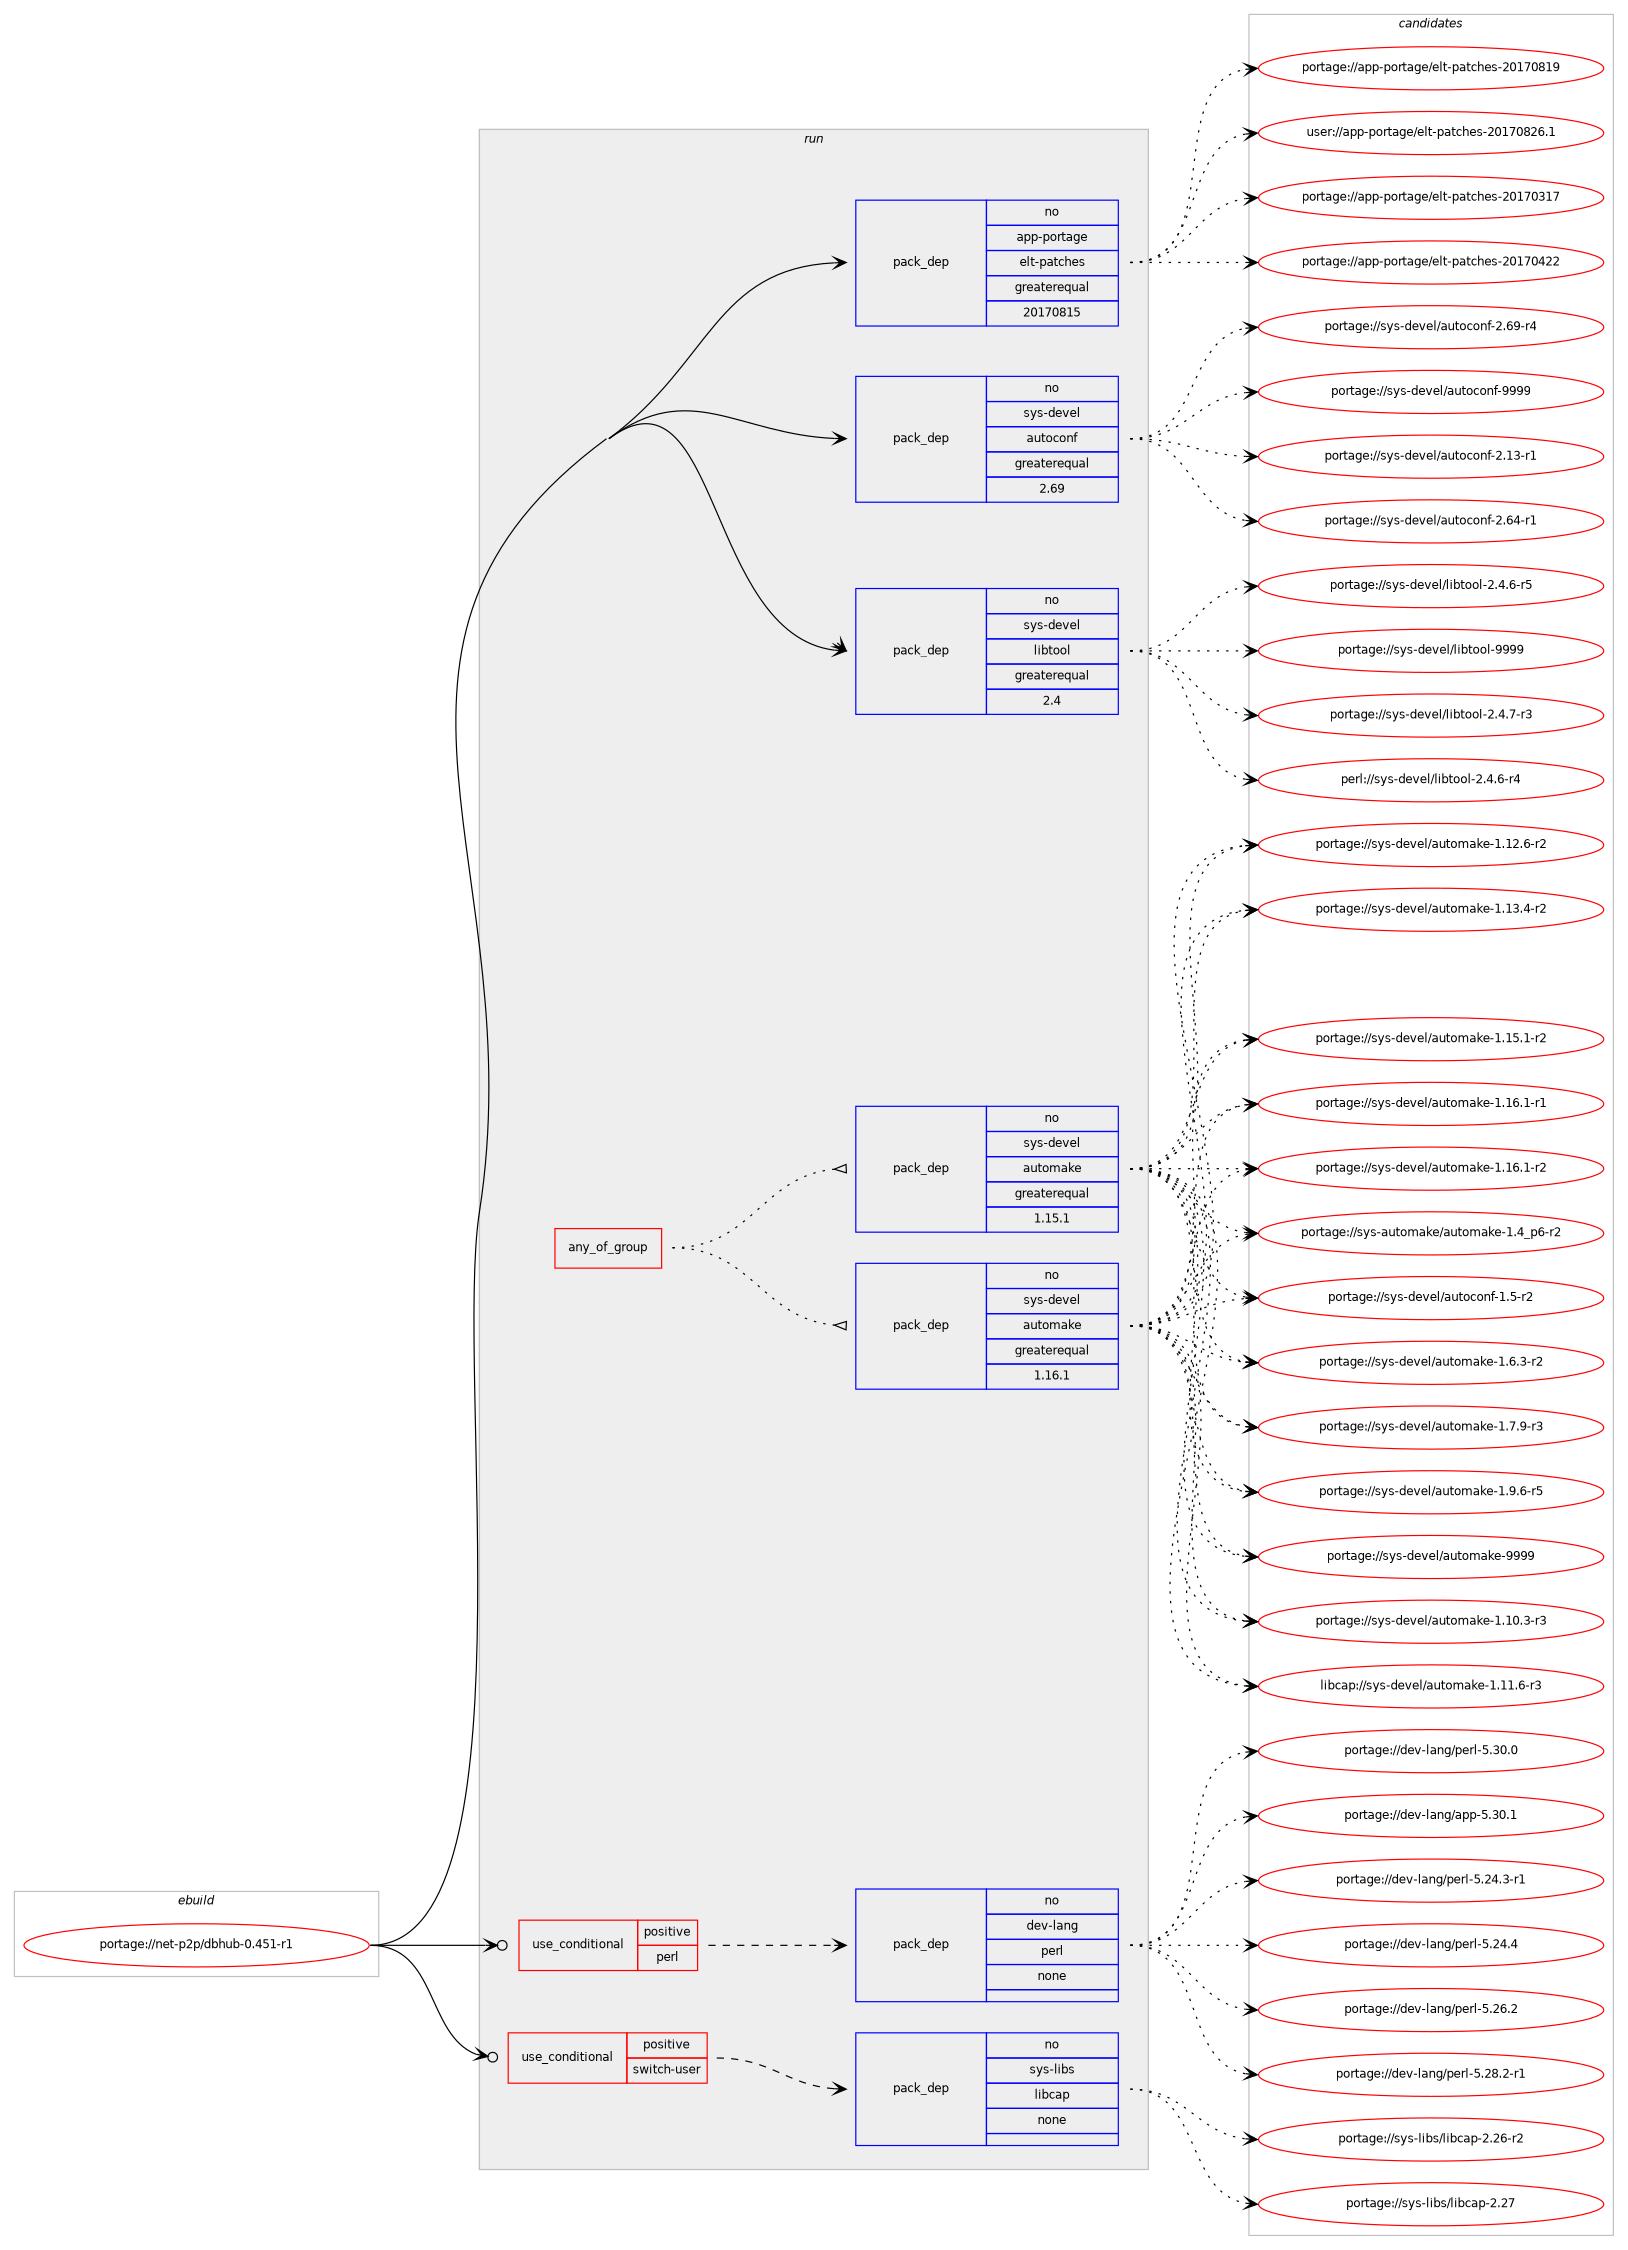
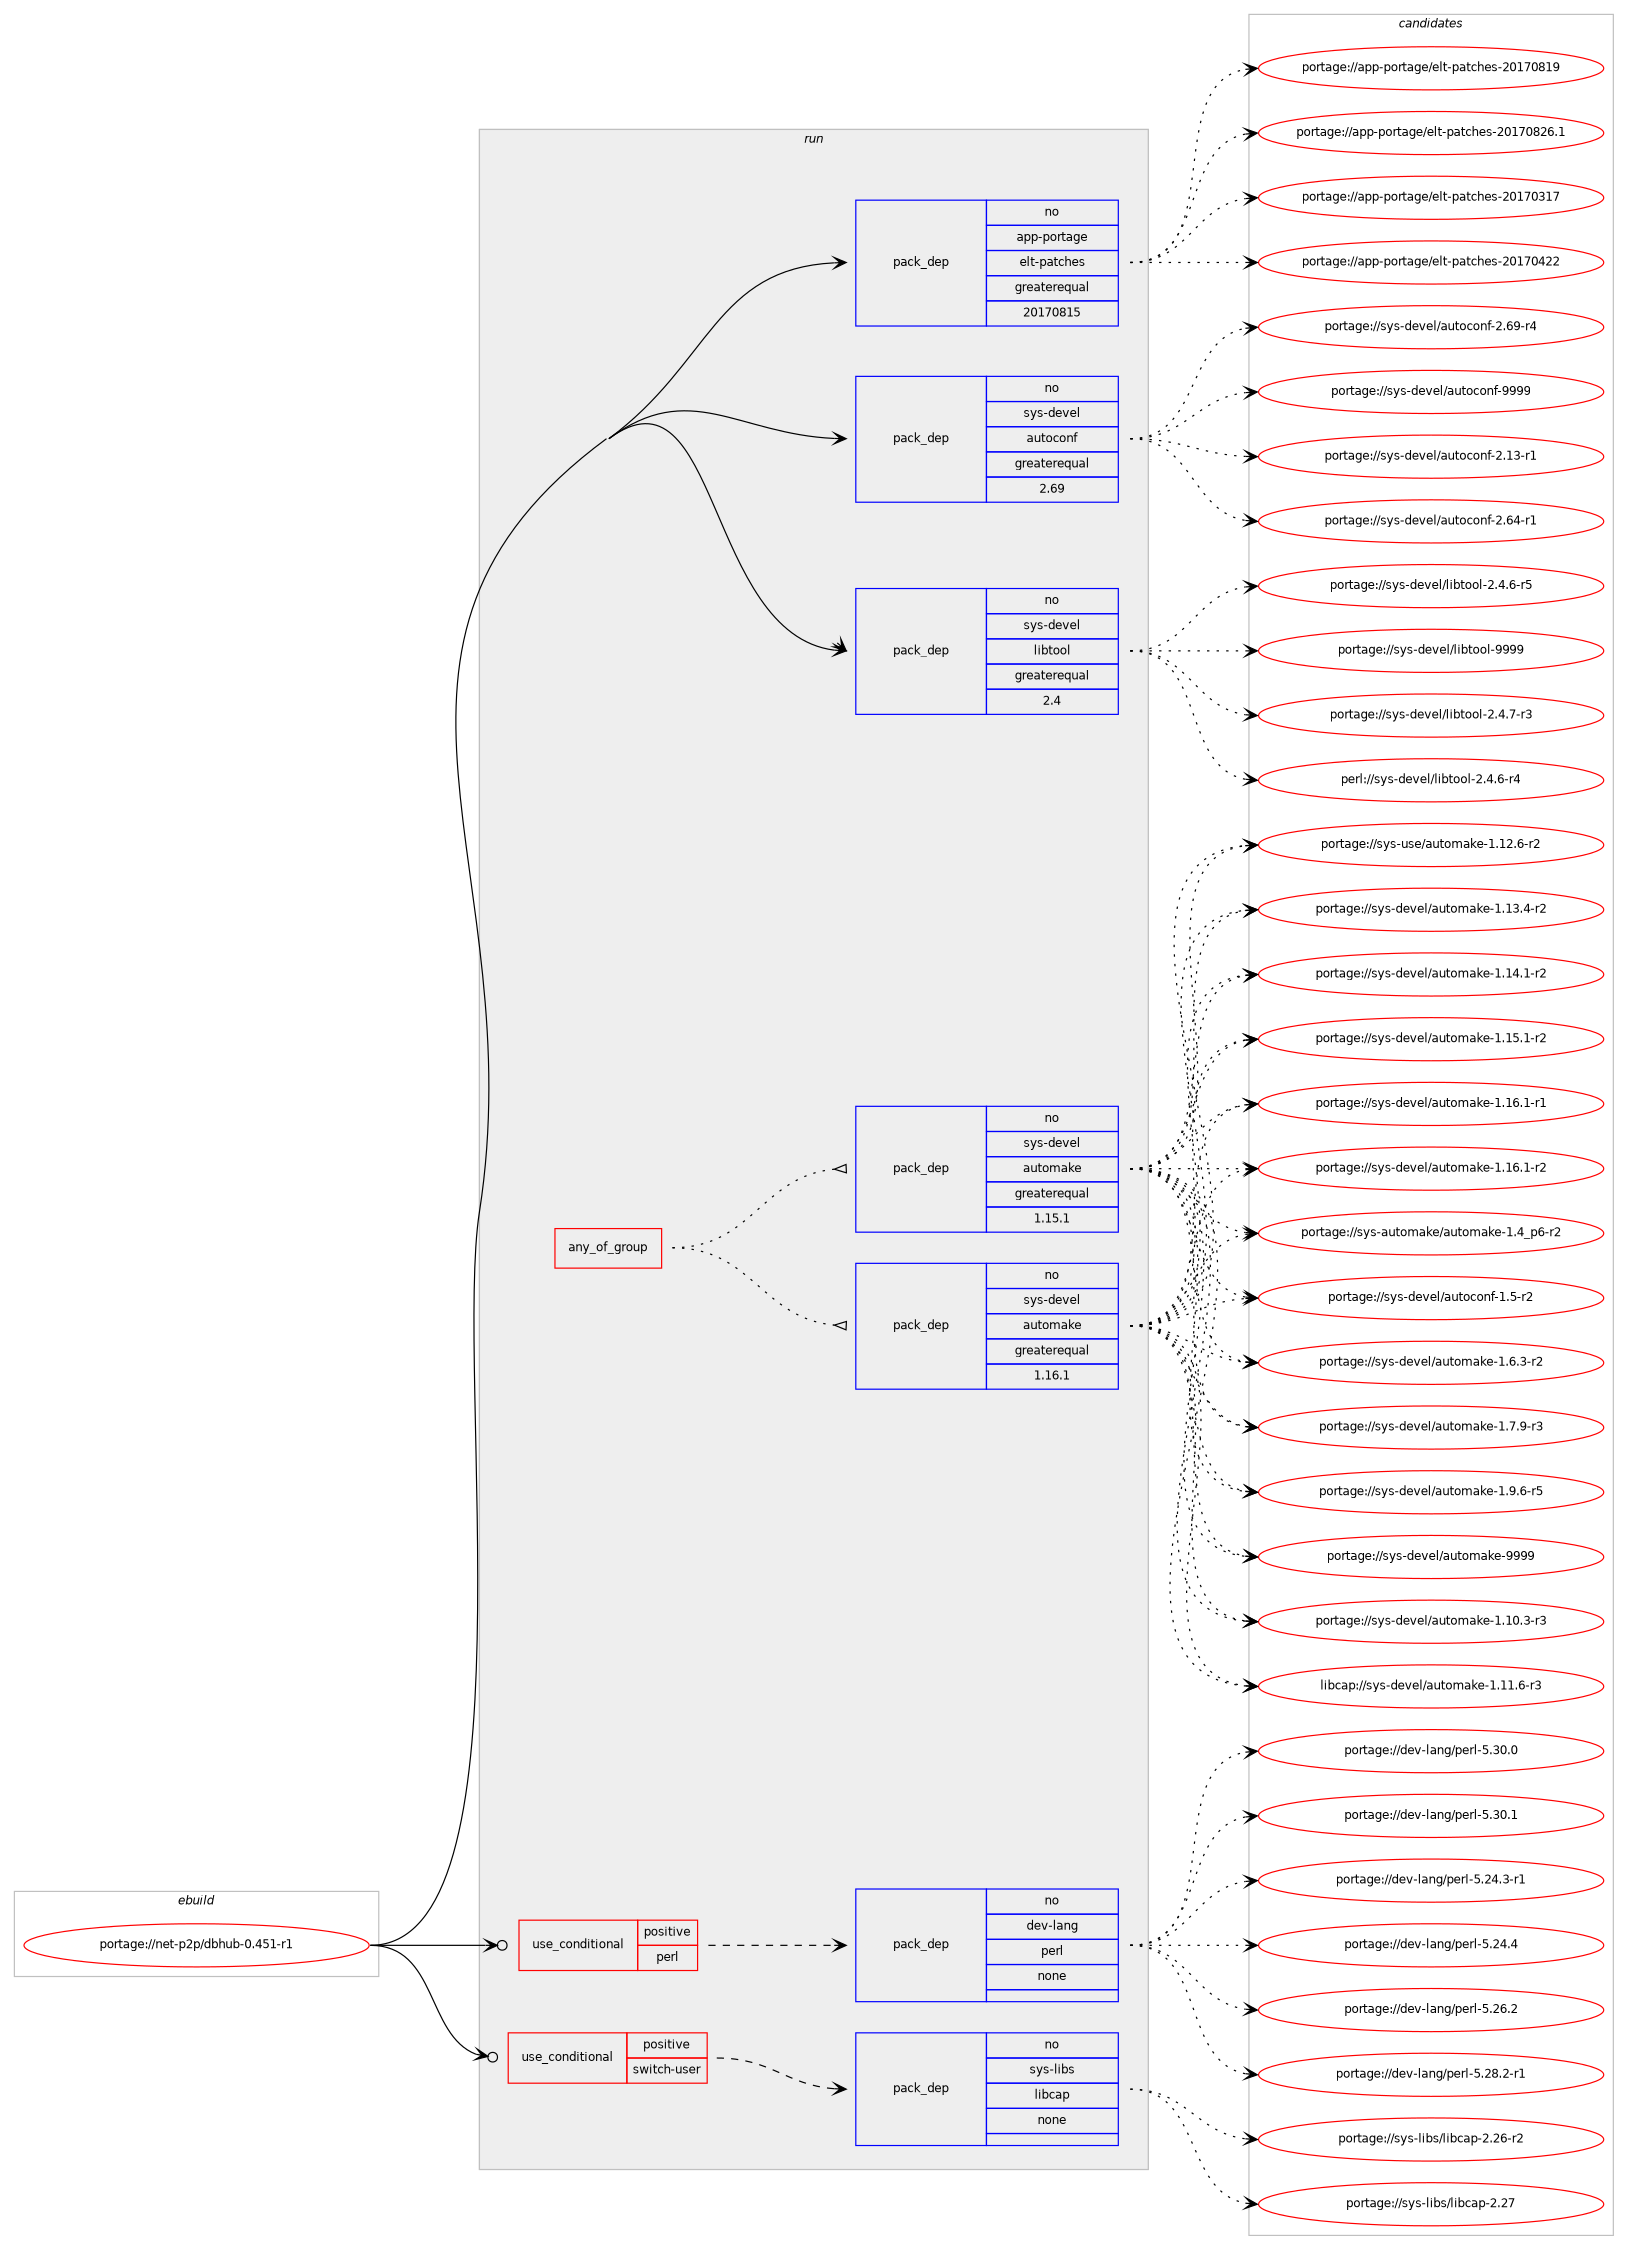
node "user://app-portage/elt-patches-20170826.1": label "user://app-portage/elt-patches-20170826.1" -> "portage://app-portage/elt-patches-20170826.1"
node "portage://sys-devel/automake-1.12.6-r2": label "portage://sys-devel/automake-1.12.6-r2" -> "portage://sys-use/automake-1.12.6-r2"
node "portage://sys-devel/automake-1.14.1-r2": added
node "portage://dev-lang/app-5.30.1": label "portage://dev-lang/app-5.30.1" -> "portage://dev-lang/perl-5.30.1"
